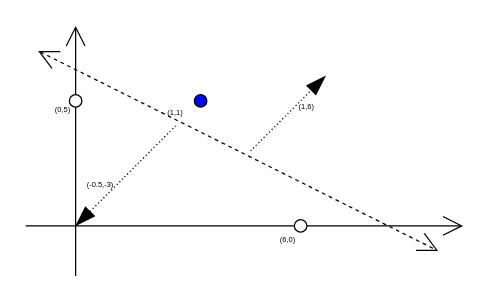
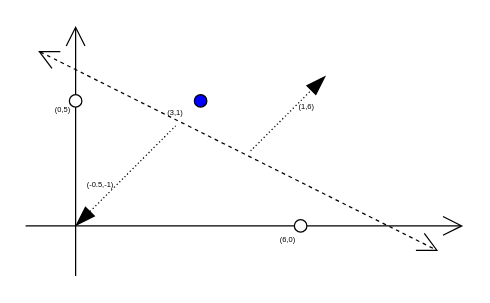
node "(1,1)": label "(1,1)" -> "(3,1)"
node "(-0.5,-3)": label "(-0.5,-3)" -> "(-0.5,-1)"
